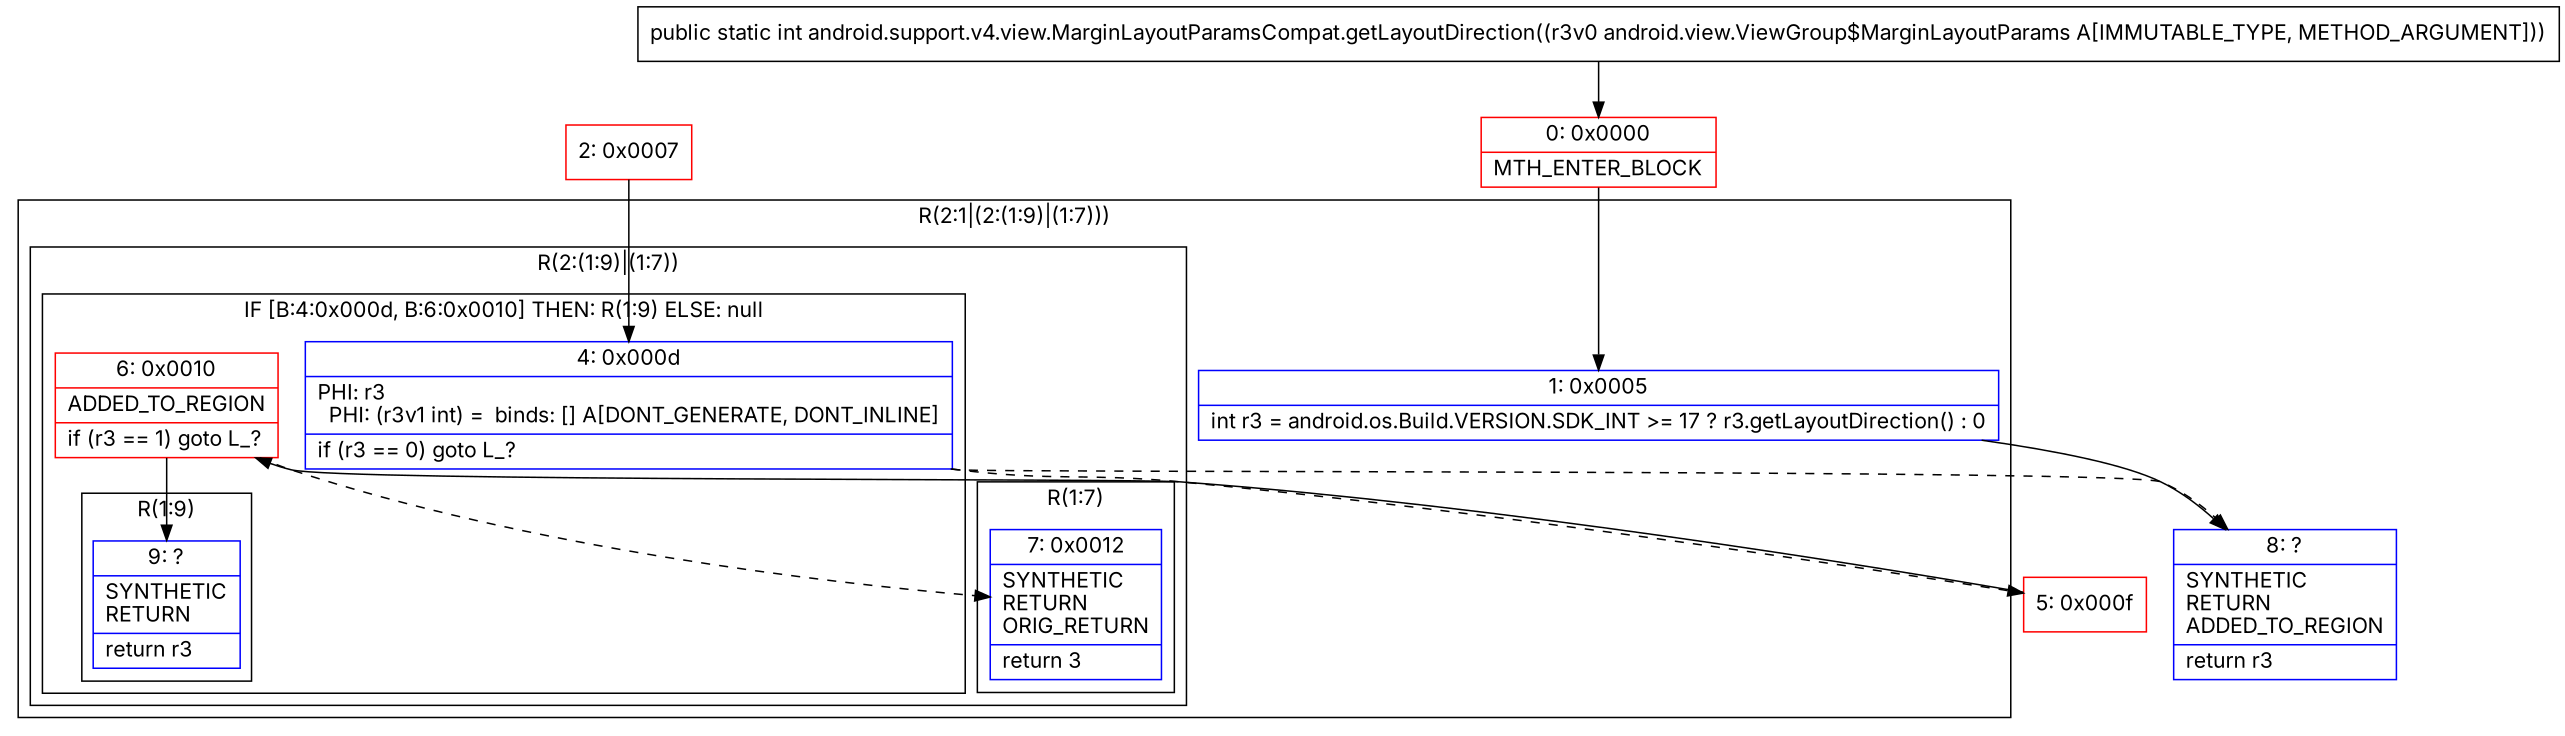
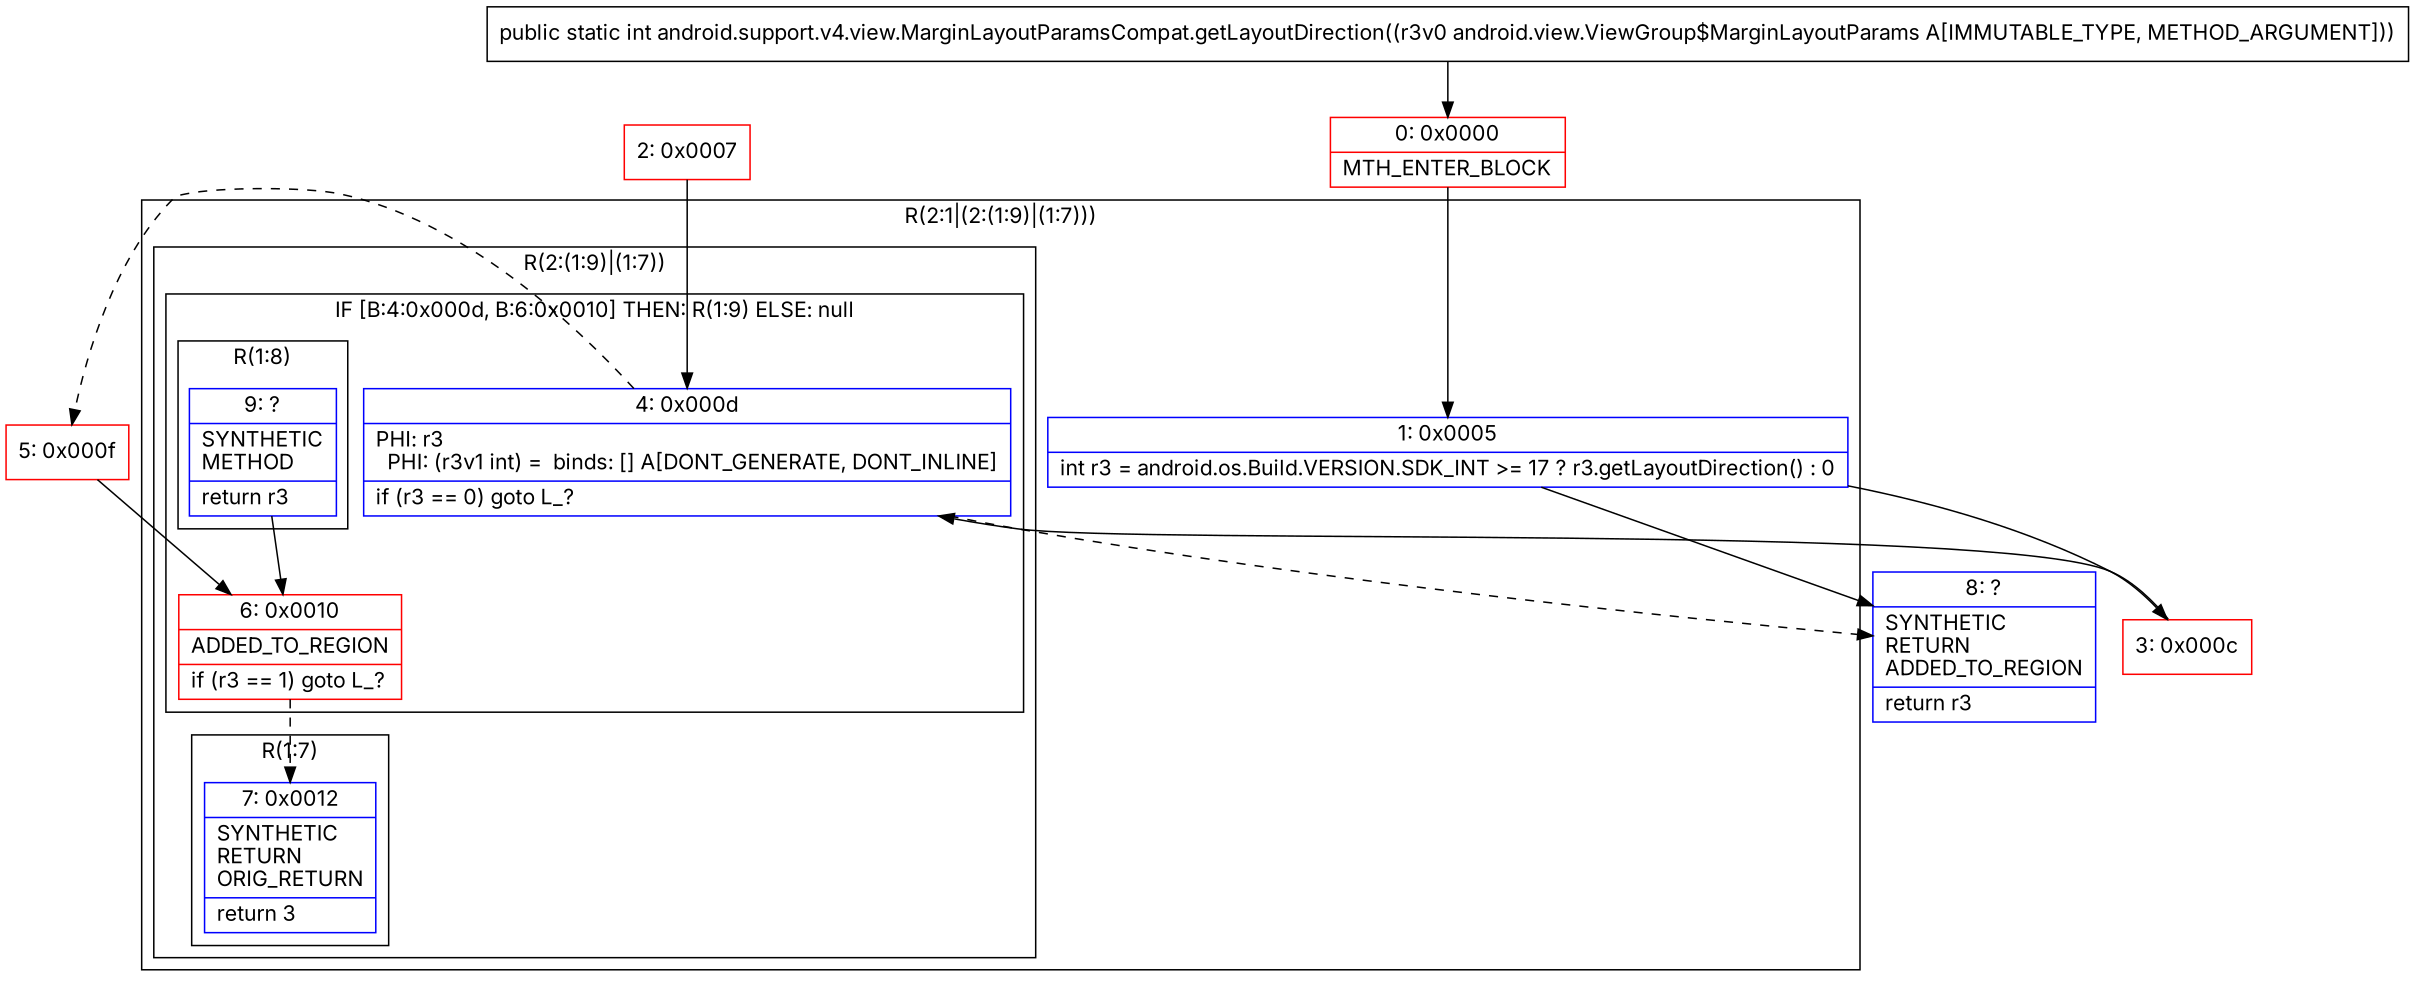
edge "6: 0x0010" -> "9: ?": reversed
cluster "R(1:9)": label "R(1:9)" -> "R(1:8)"
node "9: ?": text "RETURN" -> "METHOD"
node "3: 0x000c": added
